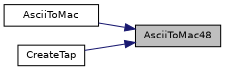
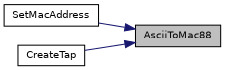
node "AsciiToMac": label "AsciiToMac" -> "SetMacAddress"
node "AsciiToMac48": label "AsciiToMac48" -> "AsciiToMac88"
